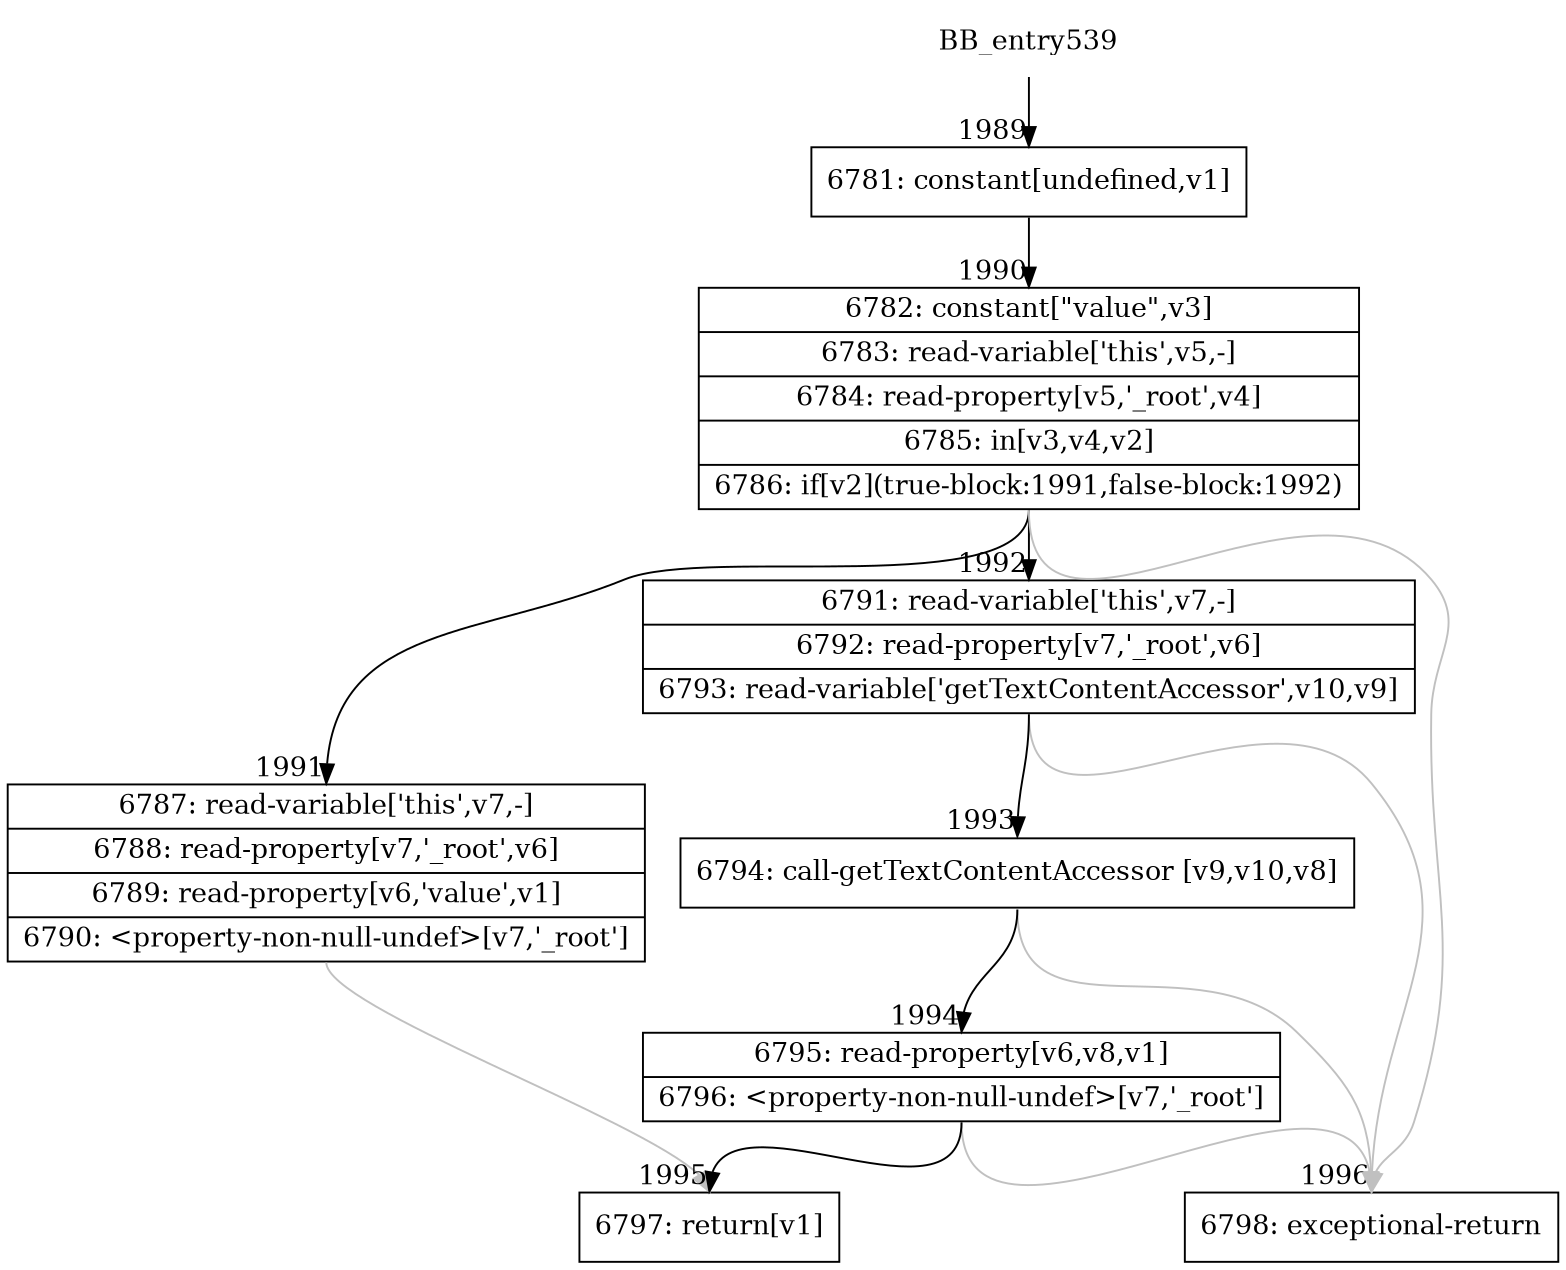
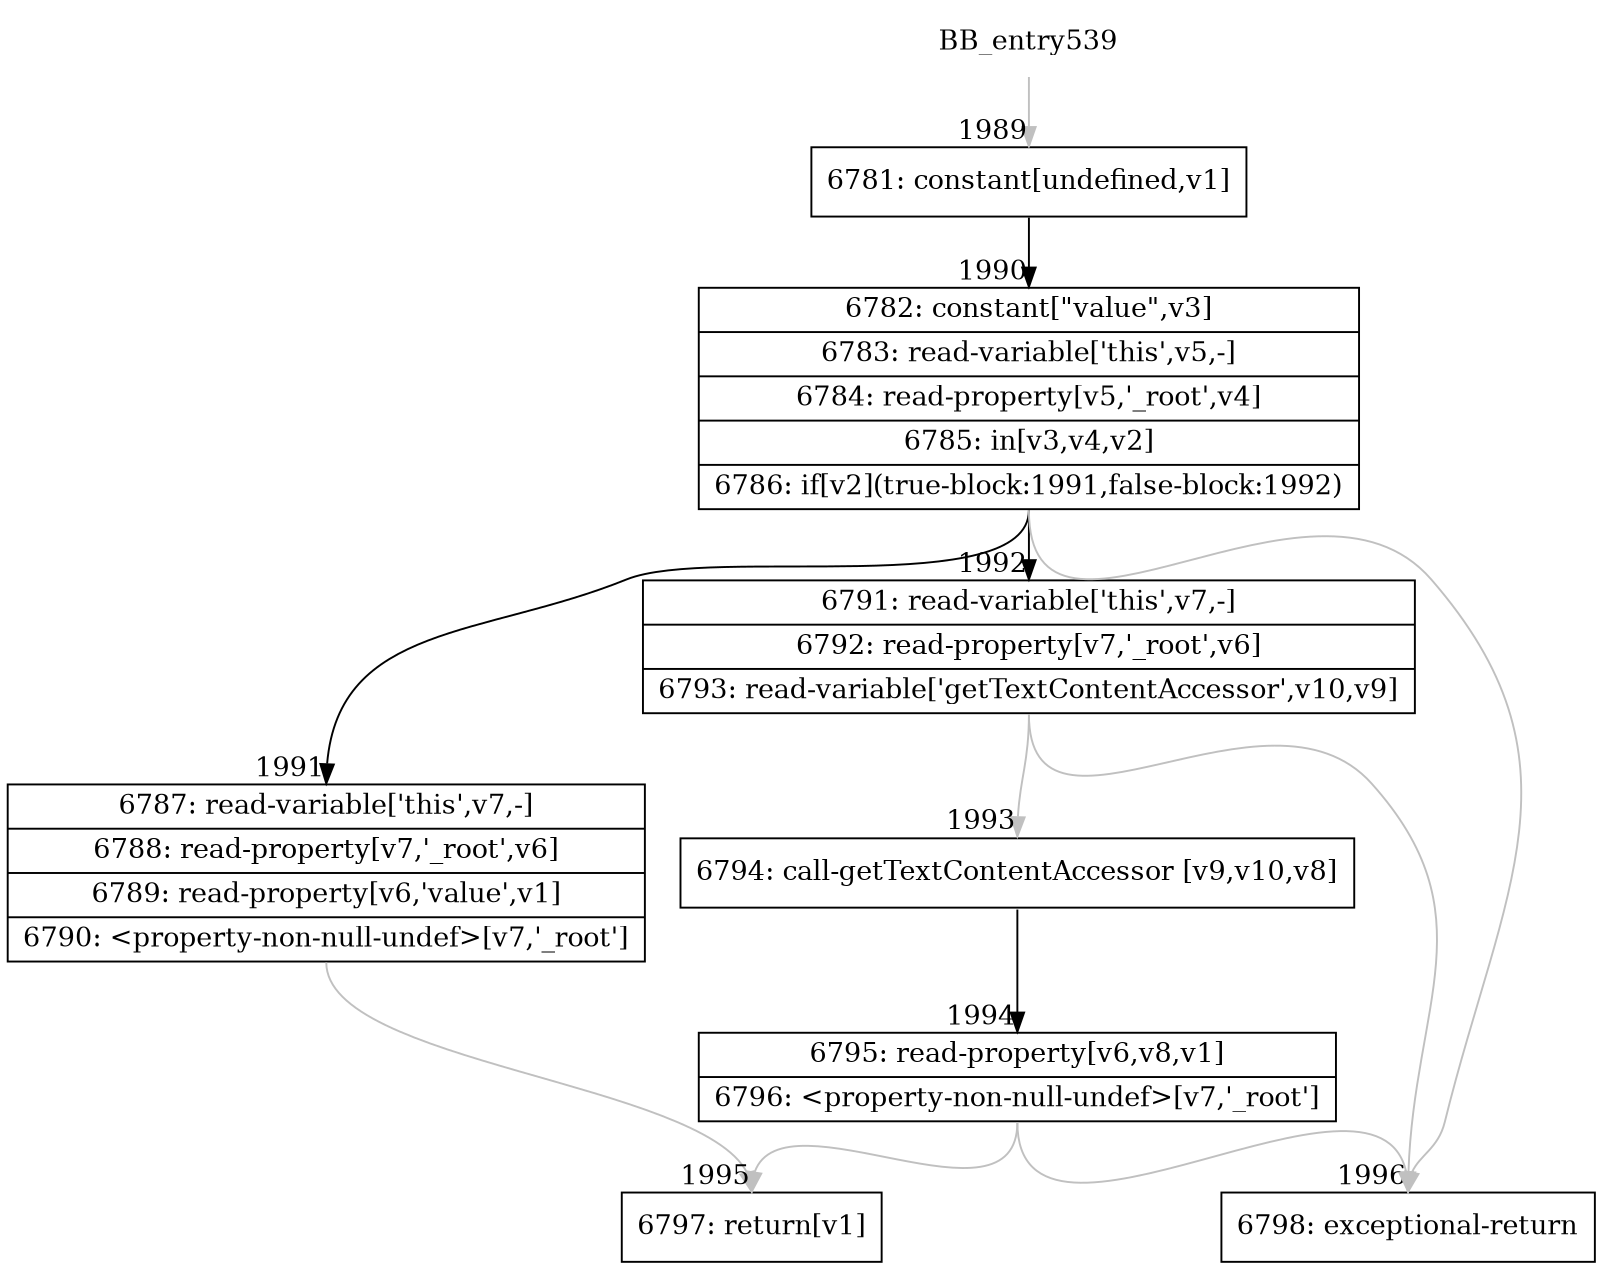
edge "BB_entry539" -> "6781: constant[undefined,v1]": color black -> gray
edge "6791: read-variable['this',v7,-]" -> "6794: call-getTextContentAccessor [v9,v10,v8]": color black -> gray
edge "6794: call-getTextContentAccessor [v9,v10,v8]" -> "6798: exceptional-return": removed
edge "6795: read-property[v6,v8,v1]" -> "6797: return[v1]": color black -> gray
